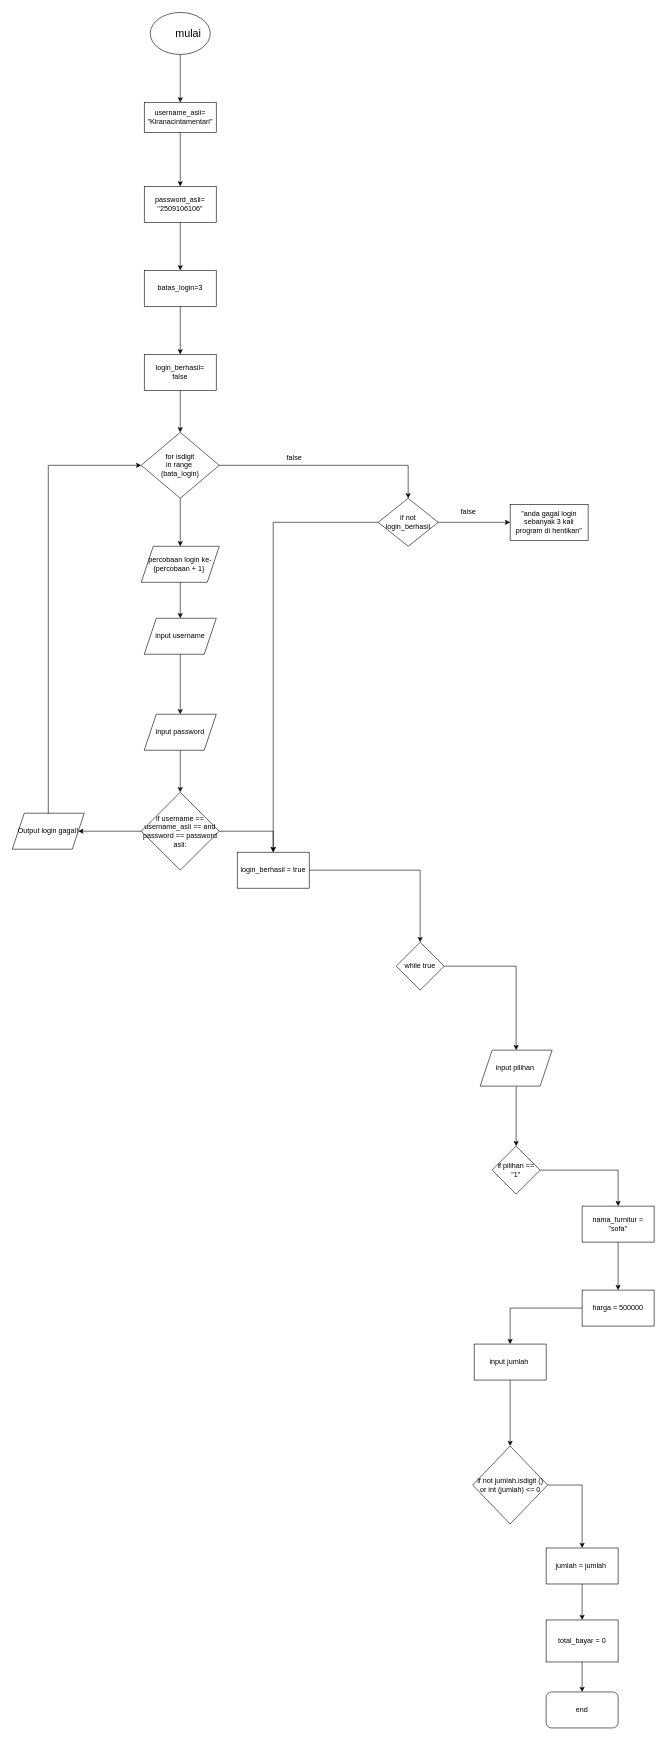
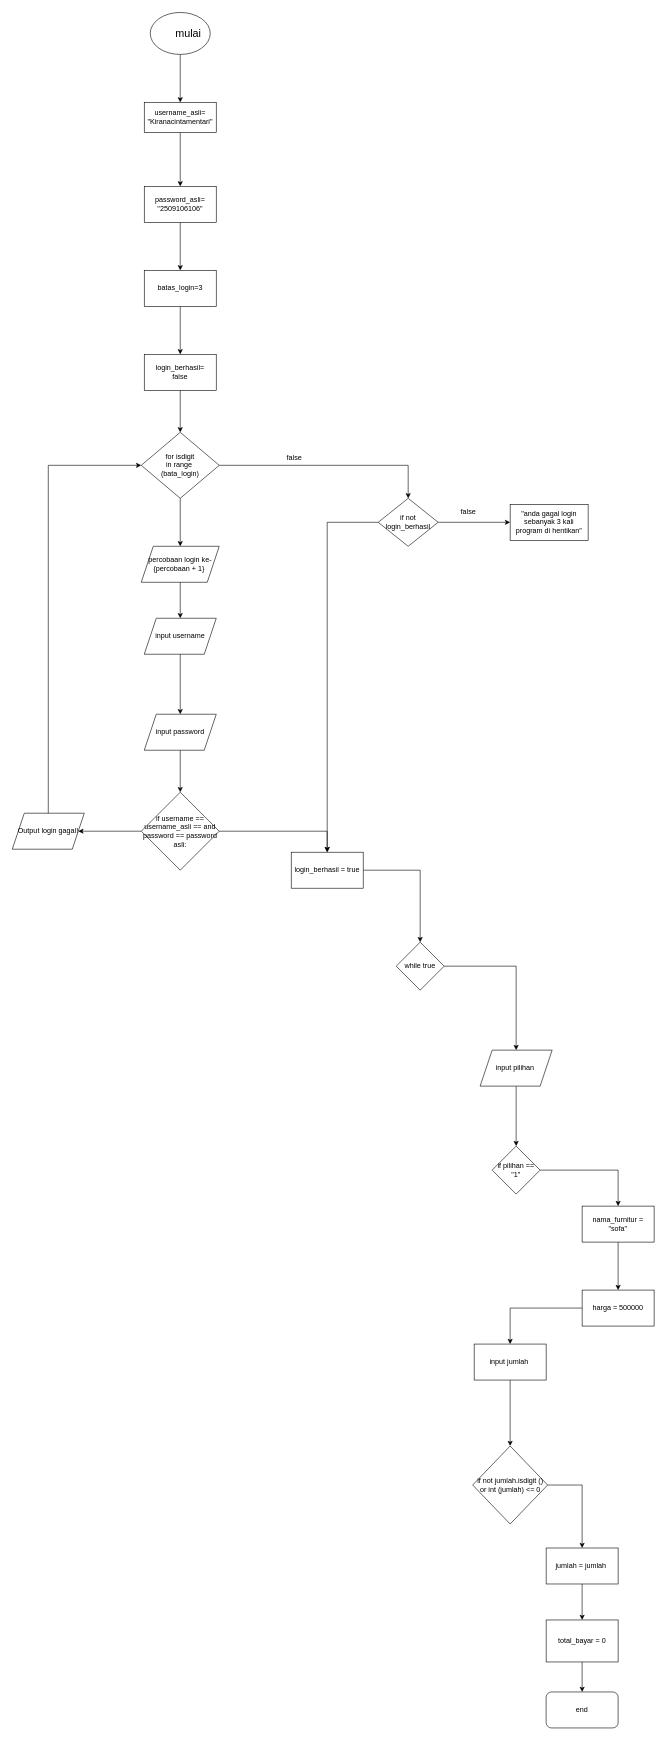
node "login_berhasil = true": moved (273, 870) -> (327, 870)
